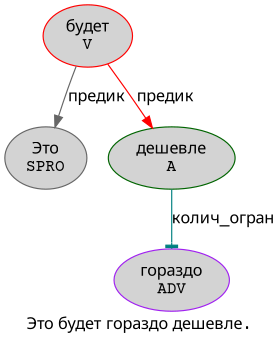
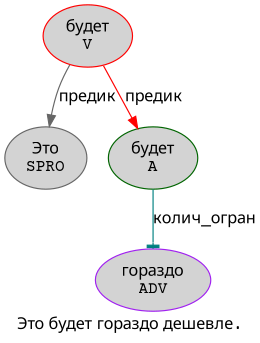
node "дешевле A": label "дешевле A" -> "будет A"
